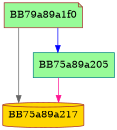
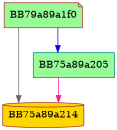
node "BB75a89a217": label "BB75a89a217" -> "BB75a89a214"
